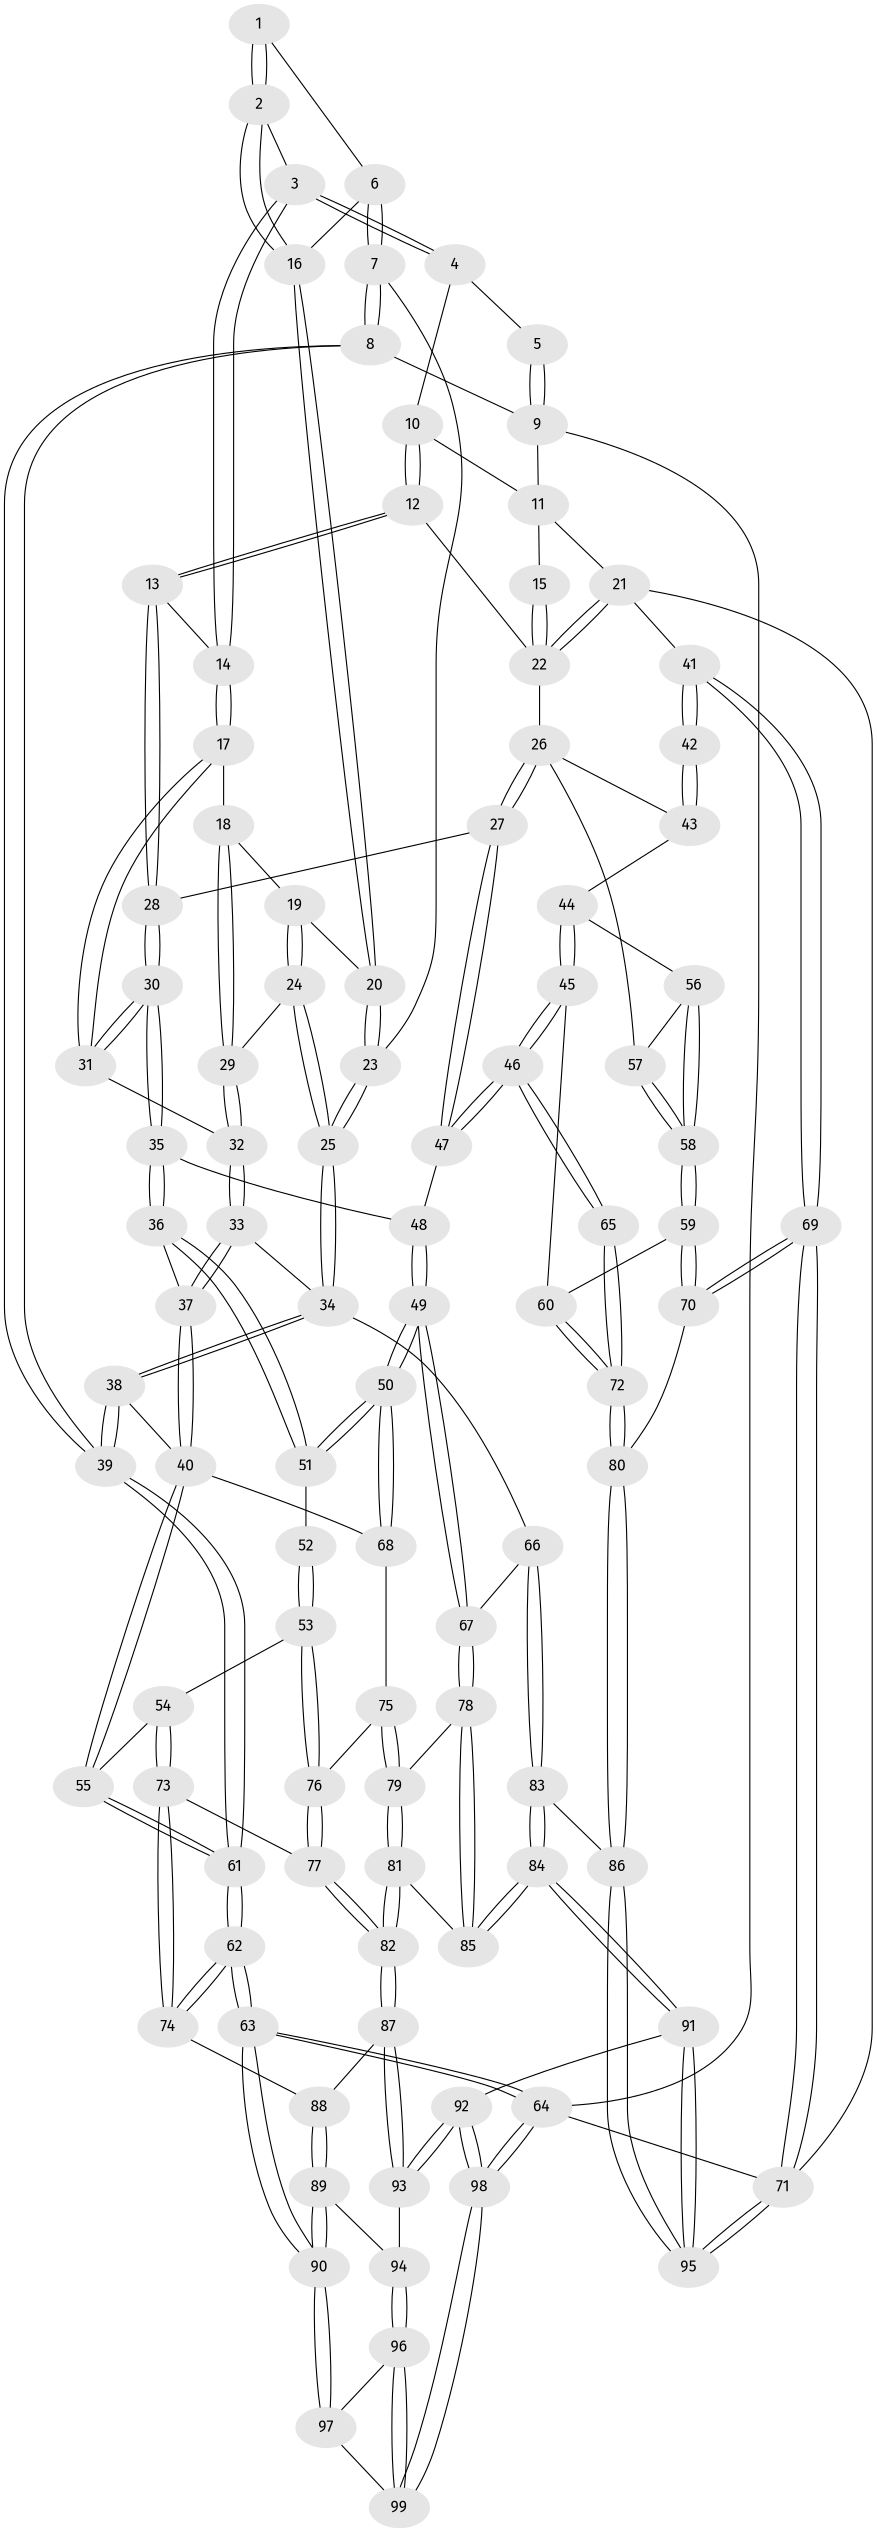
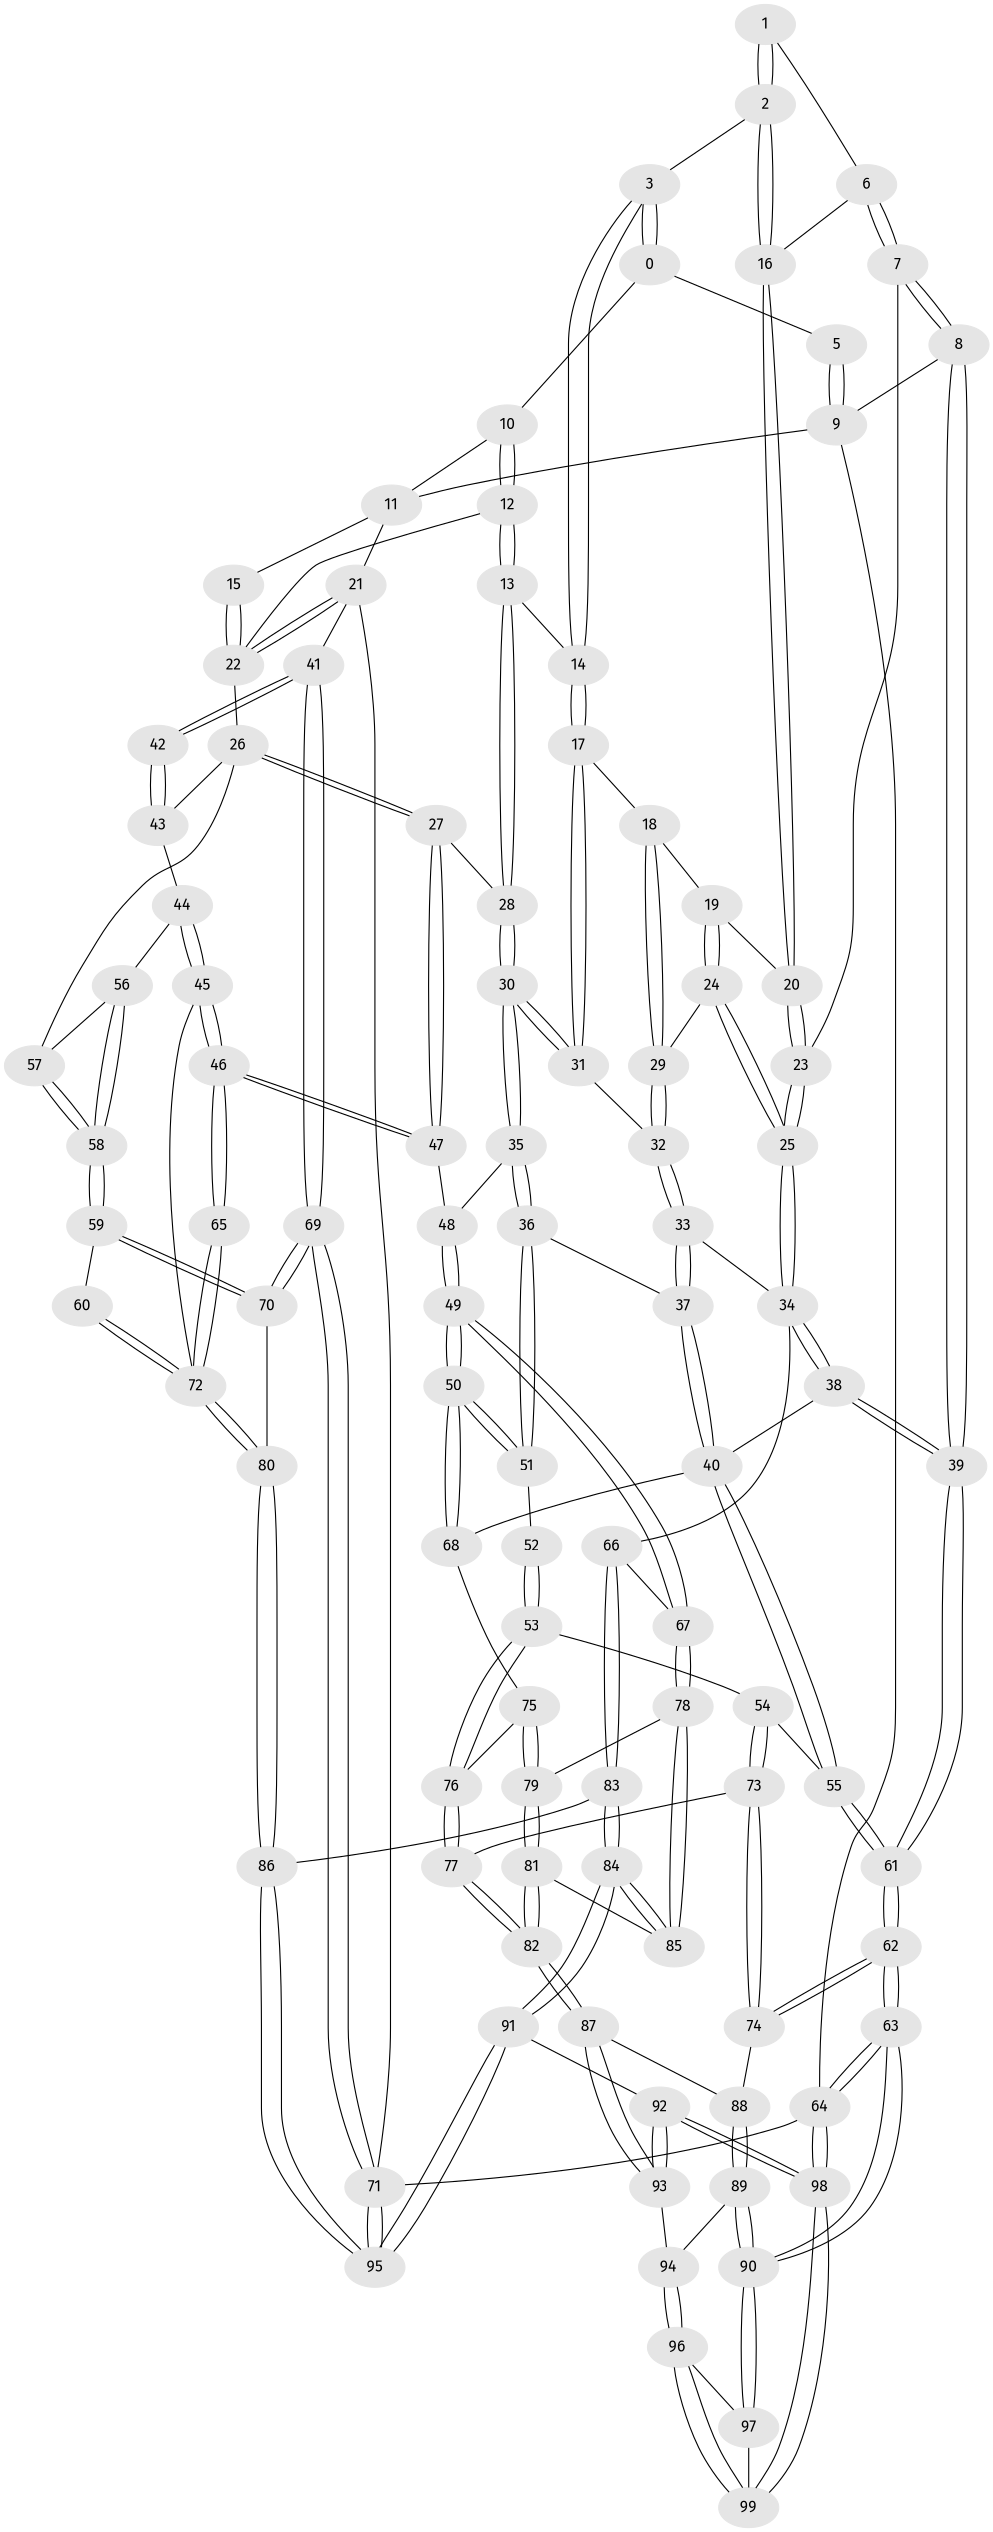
node "4": label "4" -> "0"
edge "45" -- "60": now "45" -- "72"
